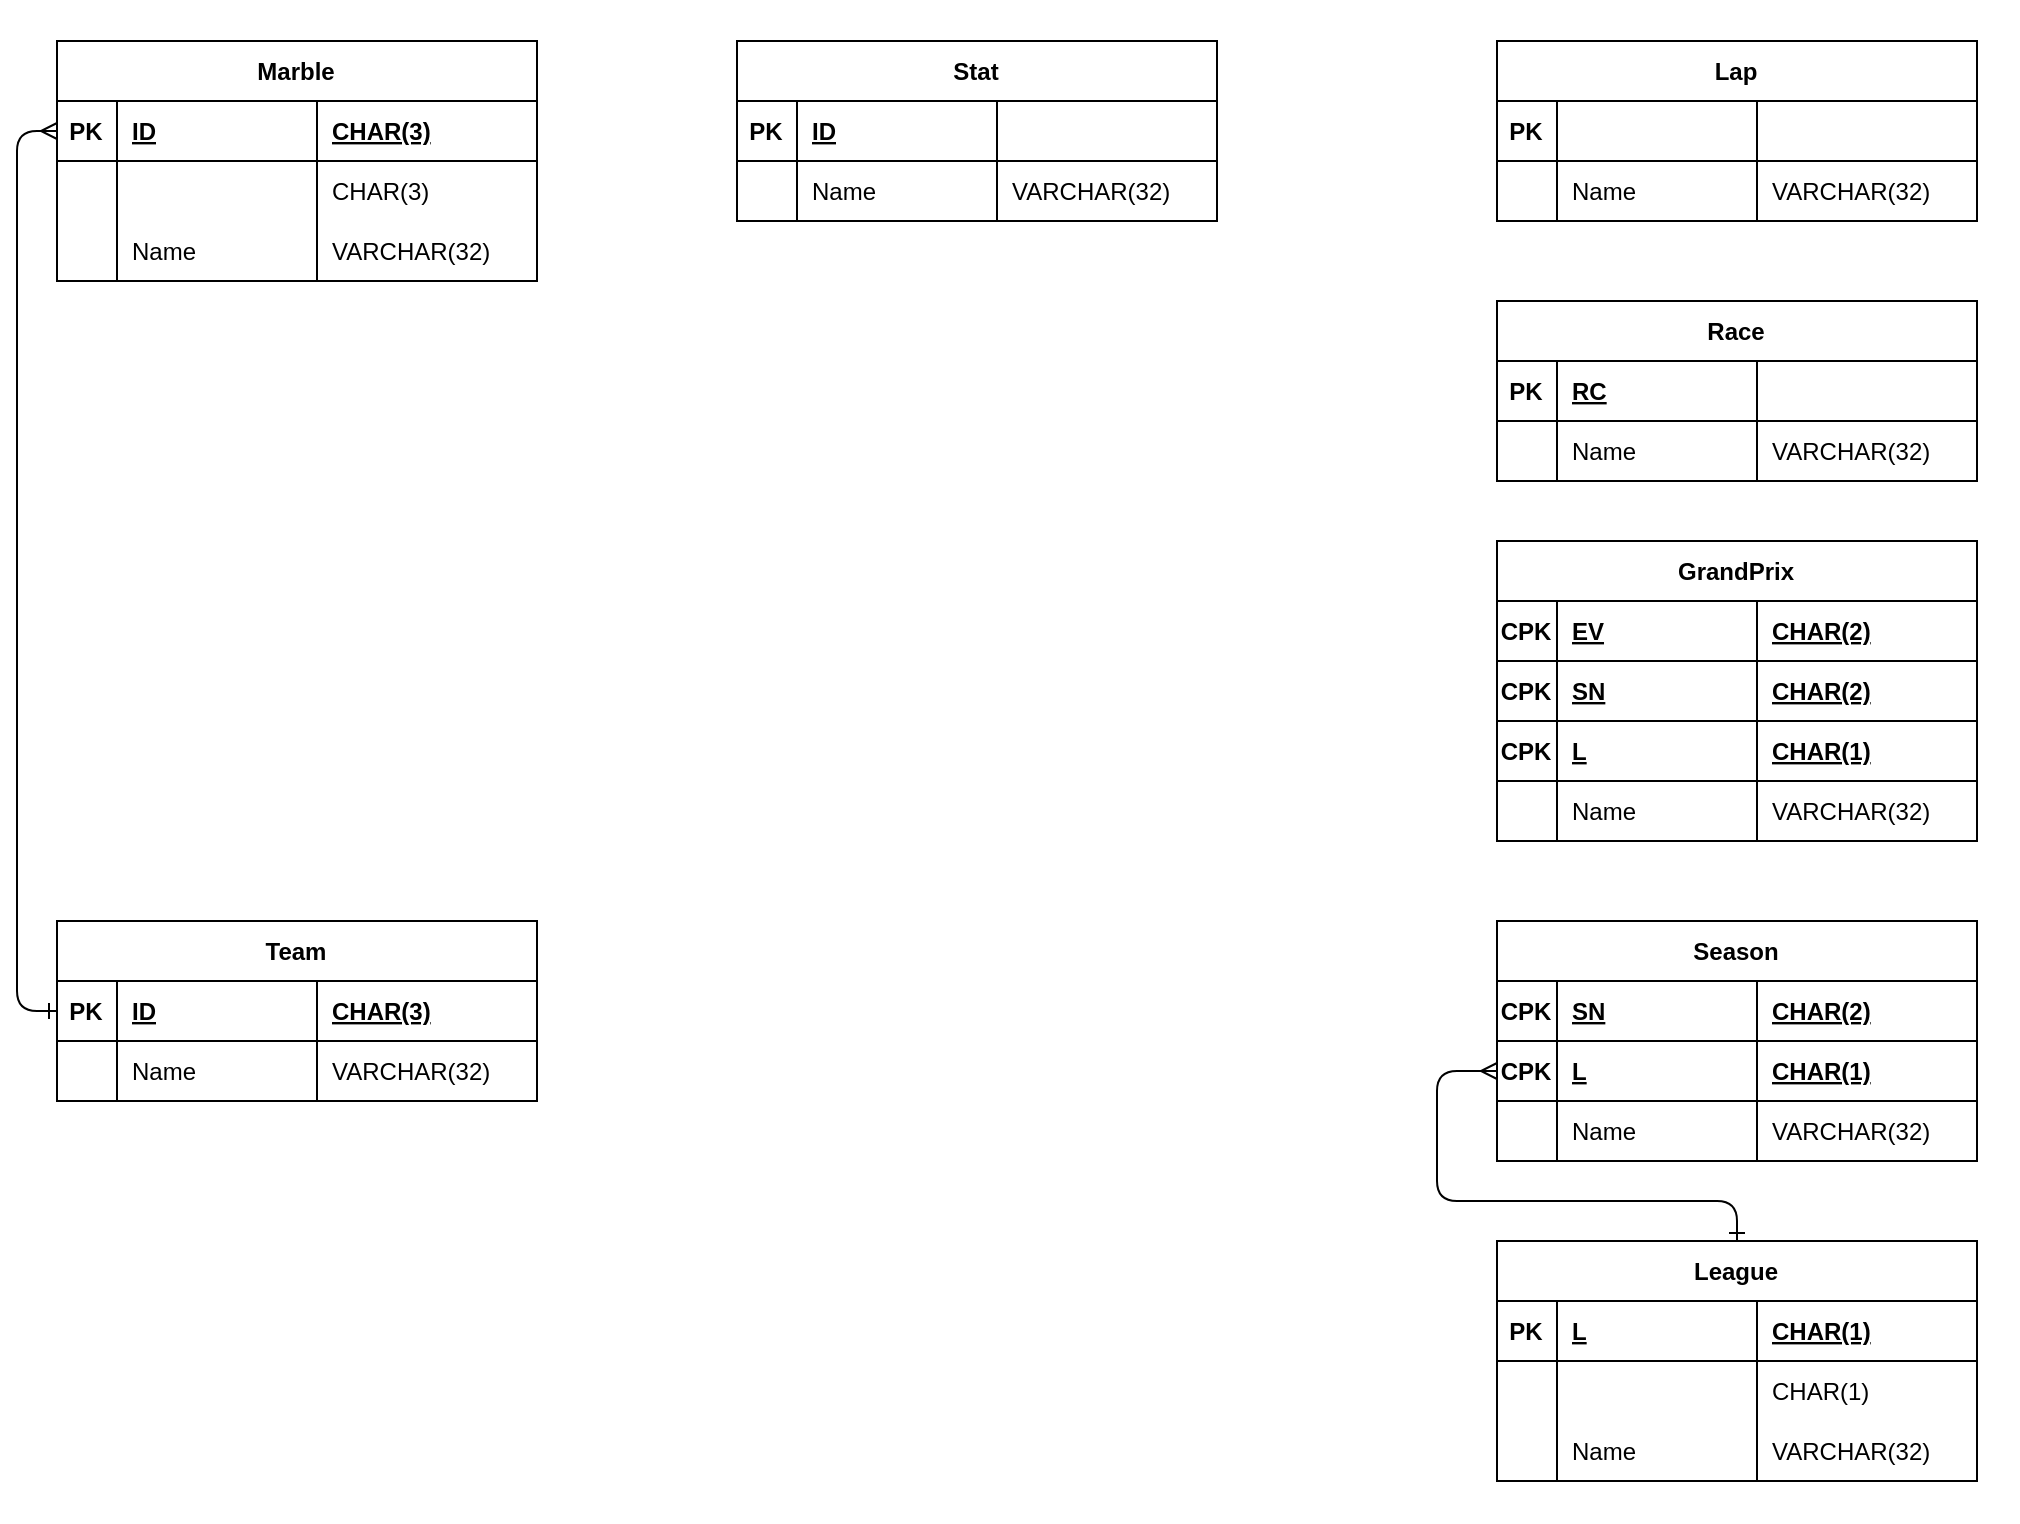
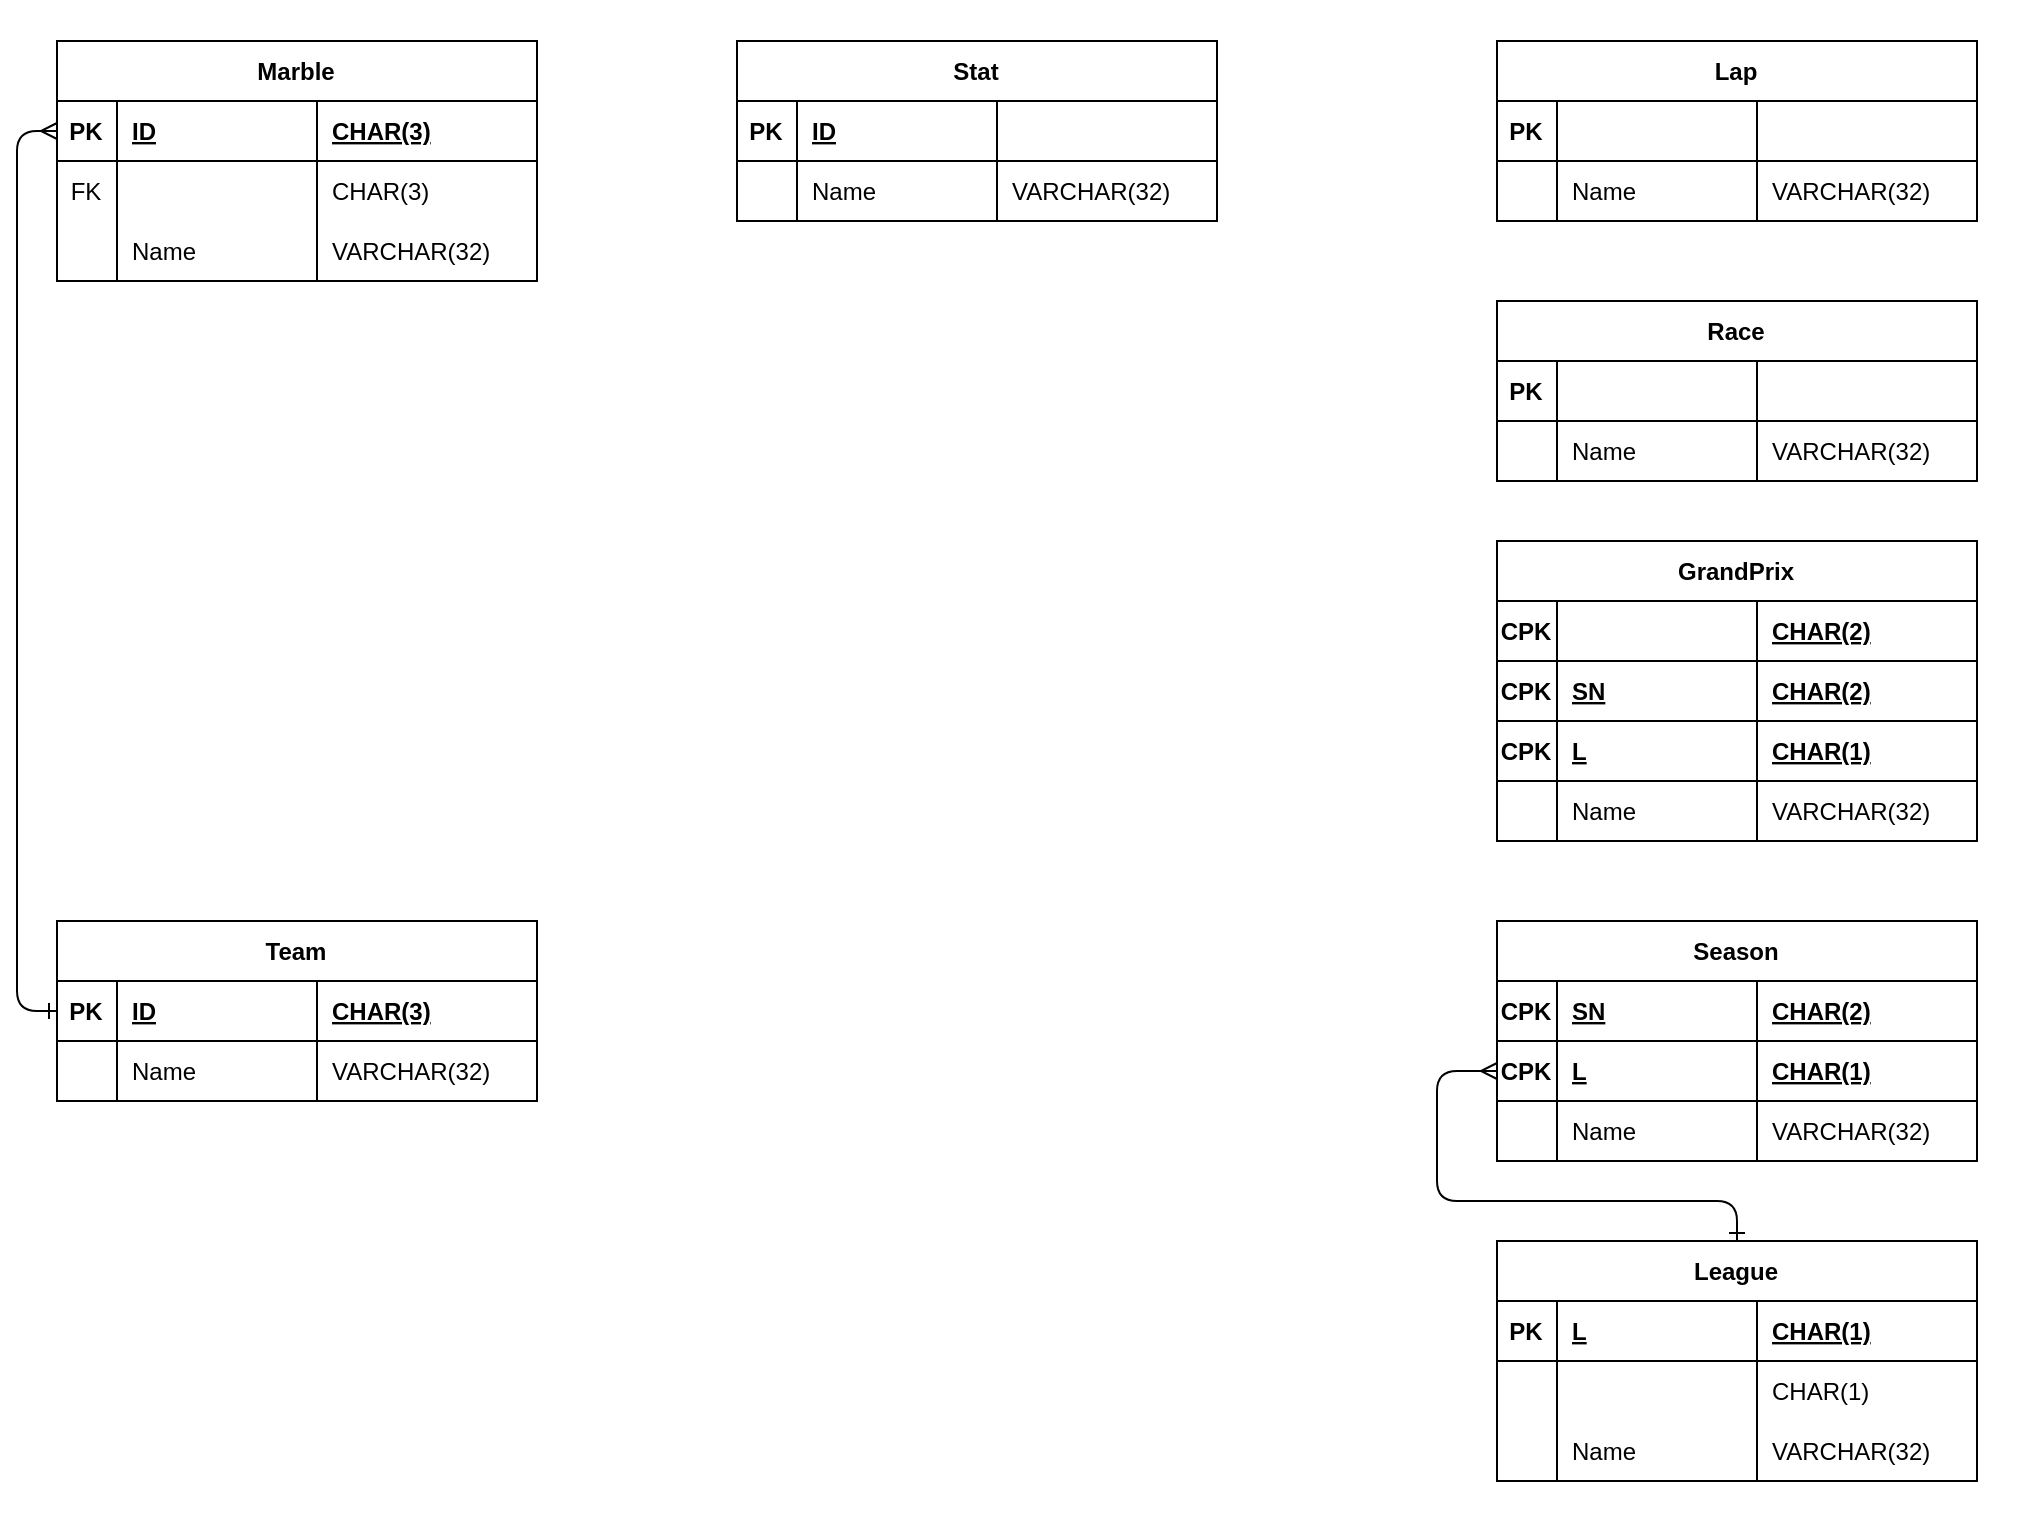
node "FK": added
node "RC": removed
node "EV": removed
